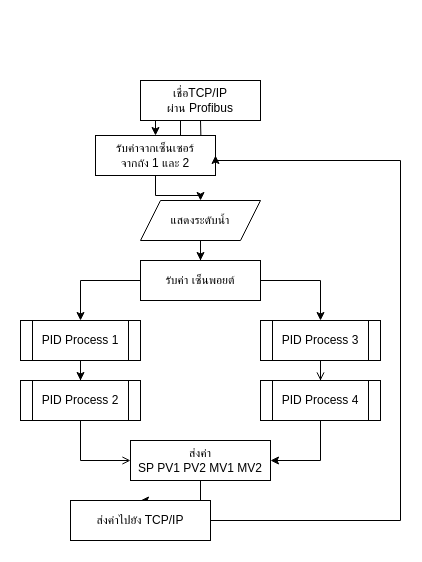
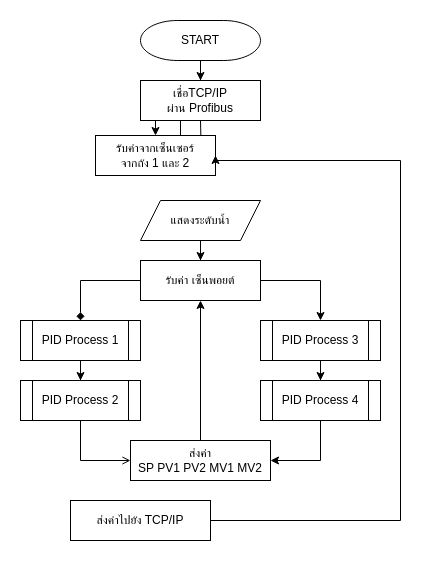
node "START": added
edge "START" -> "เชื่อTCP/IP ผ่าน Profibus": added
edge "รับค่าจากเซ็นเซอร์ จากถัง 1 และ 2" -> "แสดงระดับน้ำ": removed
edge "รับค่า เซ็นพอยต์" -> "PID Process 1": arrowhead classic -> diamond
edge "PID Process 3" -> "PID Process 4": arrowhead open -> classic
edge "ส่งค่า SP PV1 PV2 MV1 MV2" -> "ส่งค่าไปยัง TCP/IP": now "ส่งค่า SP PV1 PV2 MV1 MV2" -> "รับค่า เซ็นพอยต์"
